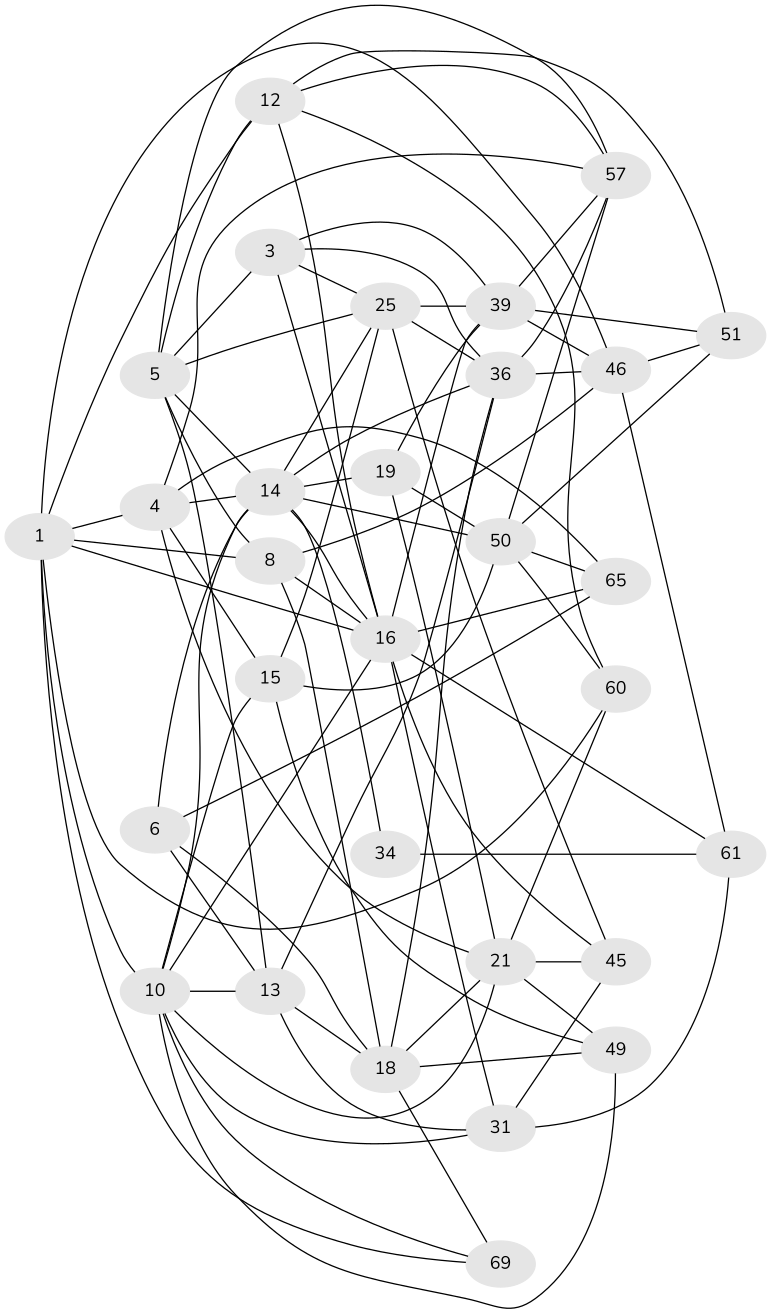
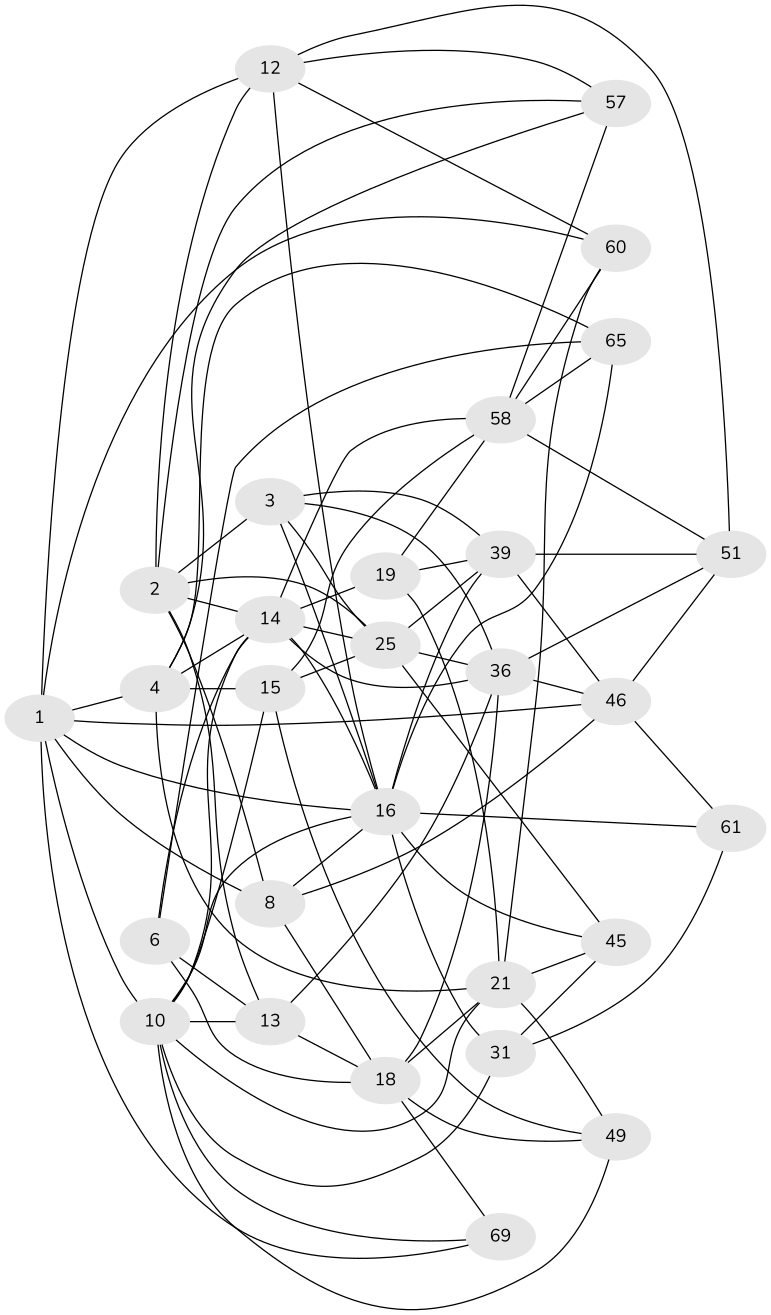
edge "57" -- "39": removed
edge "57" -- "36": now "51" -- "36"
node "5": label "5" -> "2"
node "50": label "50" -> "58"
node "34": removed
edge "13" -- "31": removed
